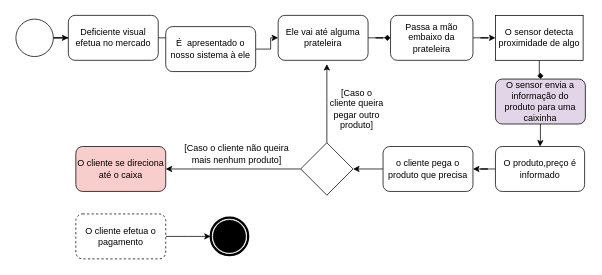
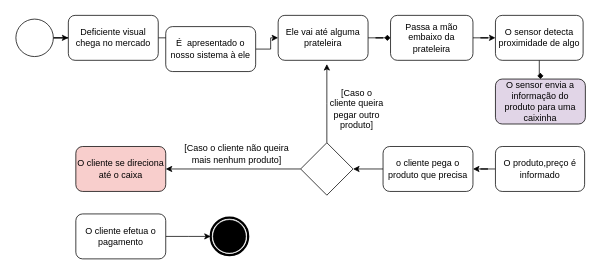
node "Deficiente visual efetua no mercado": label "Deficiente visual efetua no mercado" -> "Deficiente visual chega no mercado"
node "O sensor detecta proximidade de algo": shape rectangle -> rounded rectangle
edge "O sensor envia a informação do produto para uma caixinha" -> "O produto,preço é informado": removed
node "O cliente efetua o pagamento": style dashed -> solid
